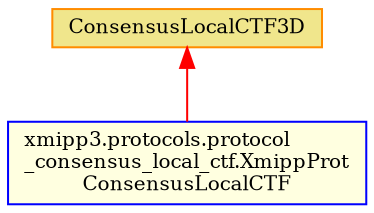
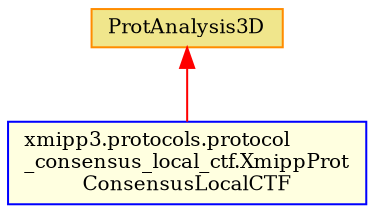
node "ConsensusLocalCTF3D": label "ConsensusLocalCTF3D" -> "ProtAnalysis3D"
